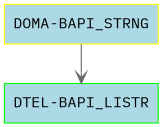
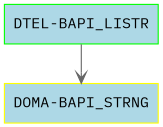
edge "DOMA-BAPI_STRNG" -> "DTEL-BAPI_LISTR": reversed
